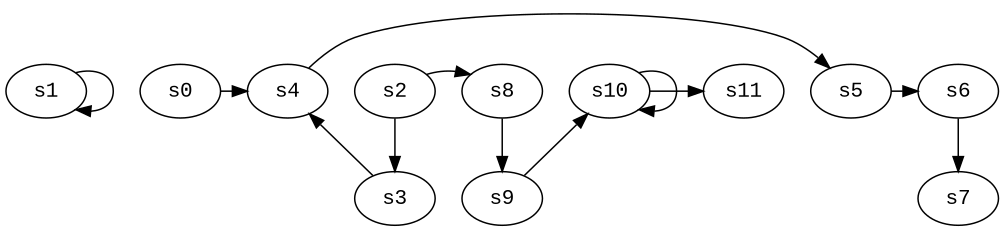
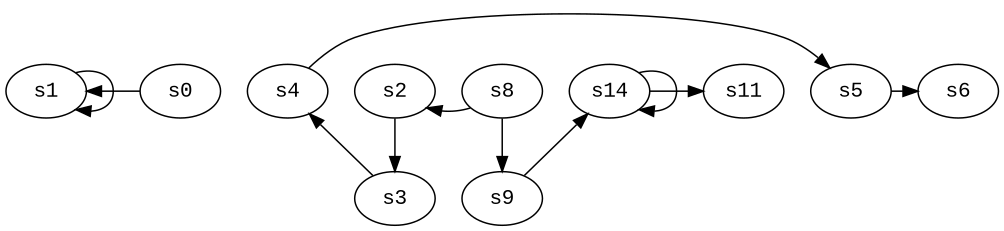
edge "s2" -> "s8": reversed
edge "s0" -> "s4": now "s0" -> "s1"
node "s10": label "s10" -> "s14"
node "s7": removed
